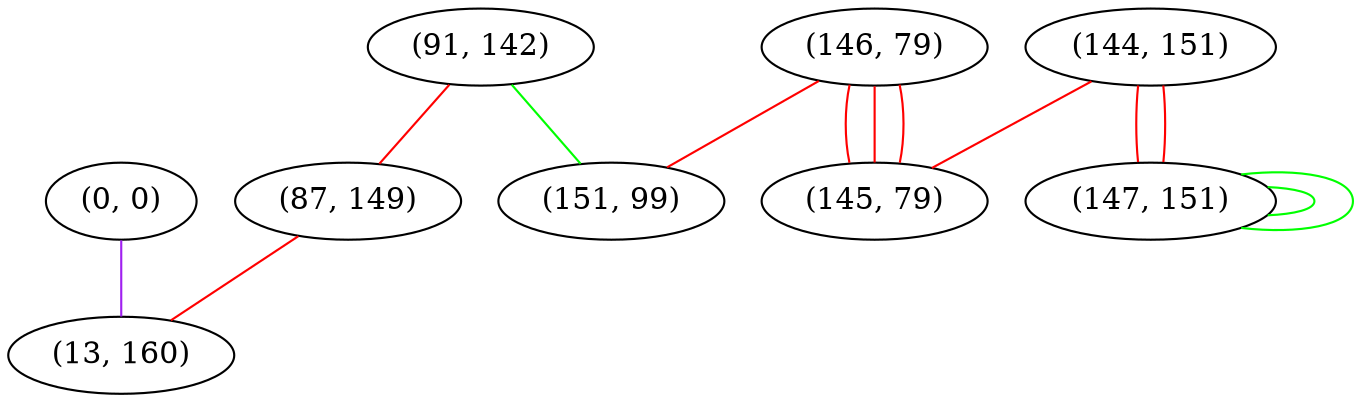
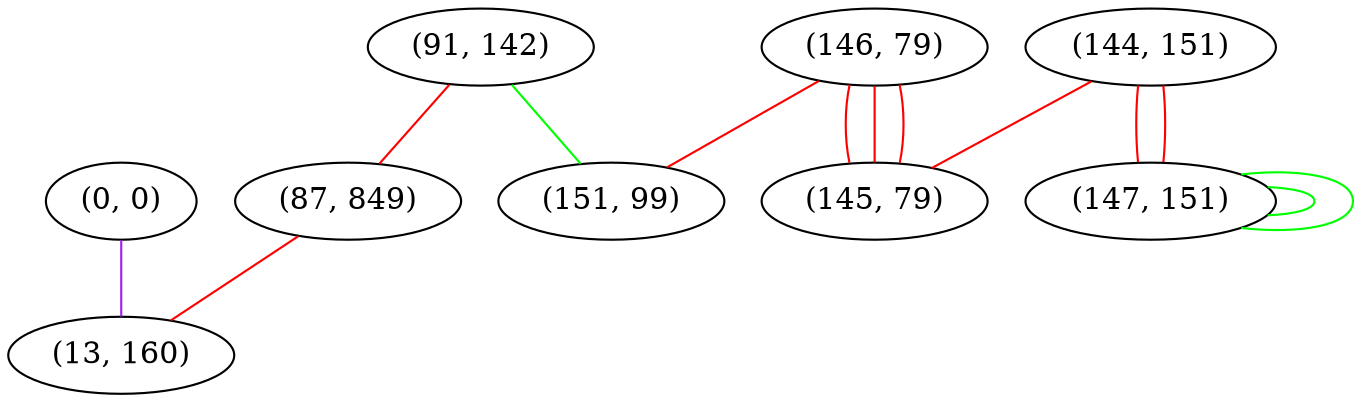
node "(87, 149)": label "(87, 149)" -> "(87, 849)"
